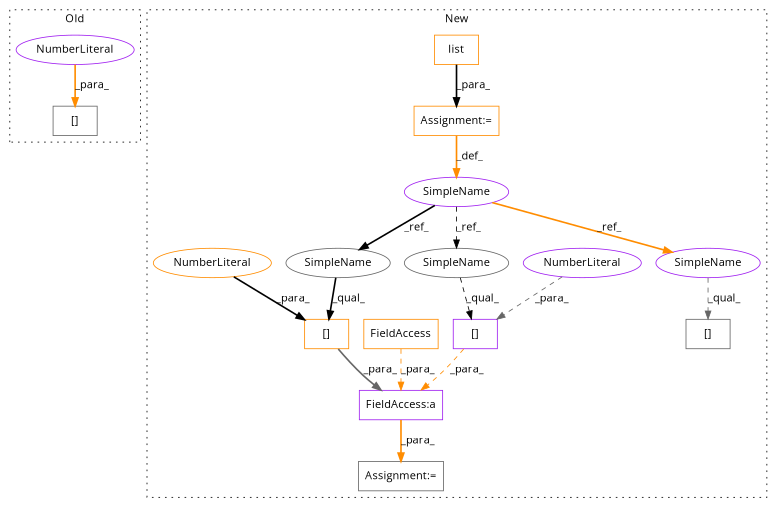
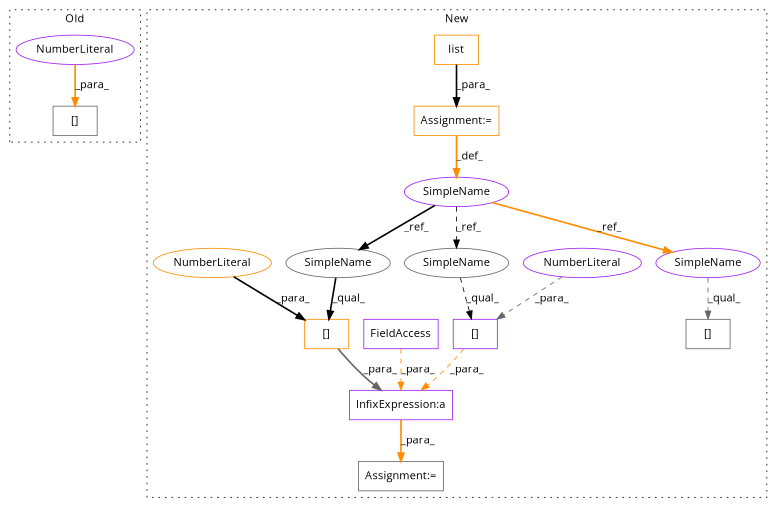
node "FieldAccess": color darkorange -> purple
node "FieldAccess:a": label "FieldAccess:a" -> "InfixExpression:a"
